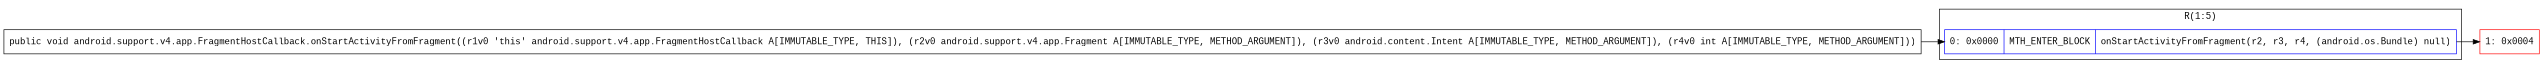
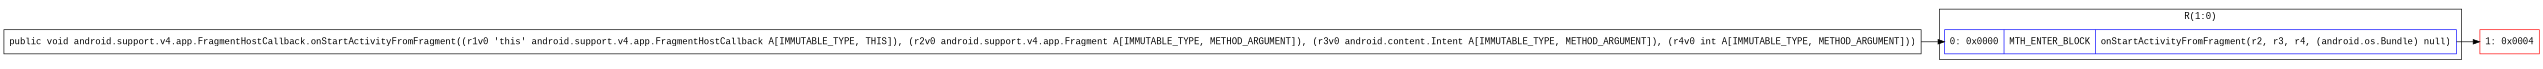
cluster "R(1:5)": label "R(1:5)" -> "R(1:0)"
